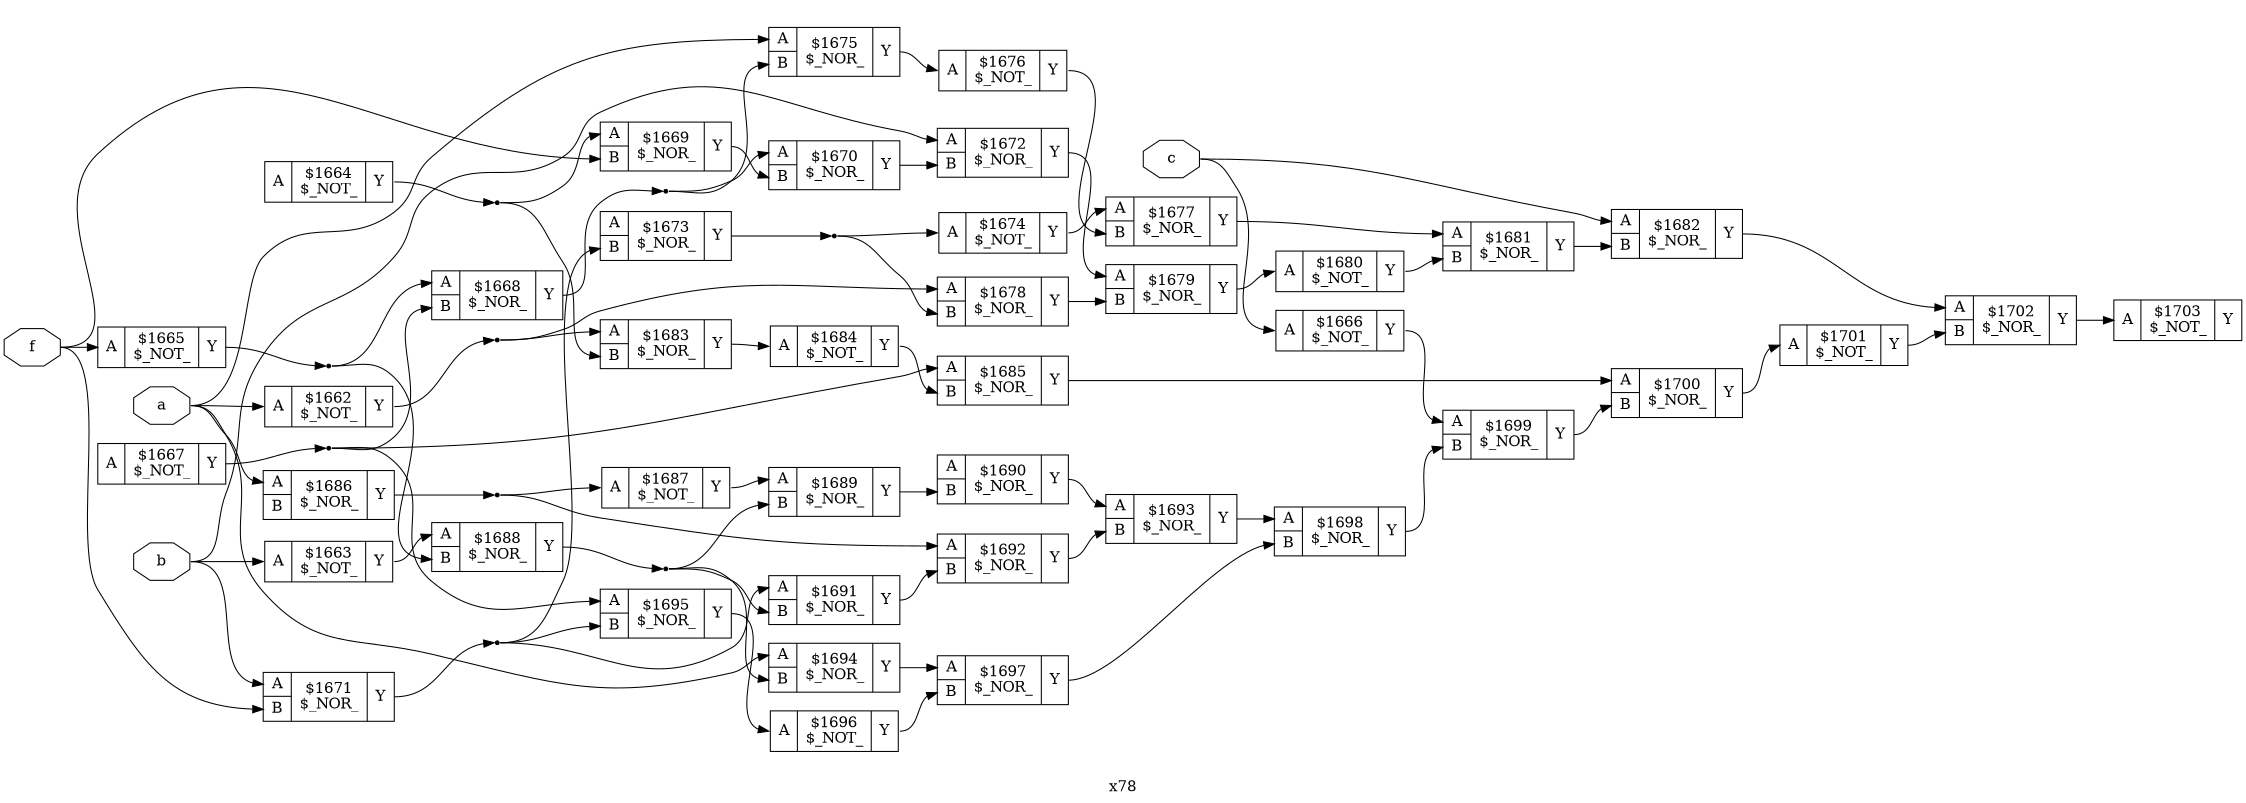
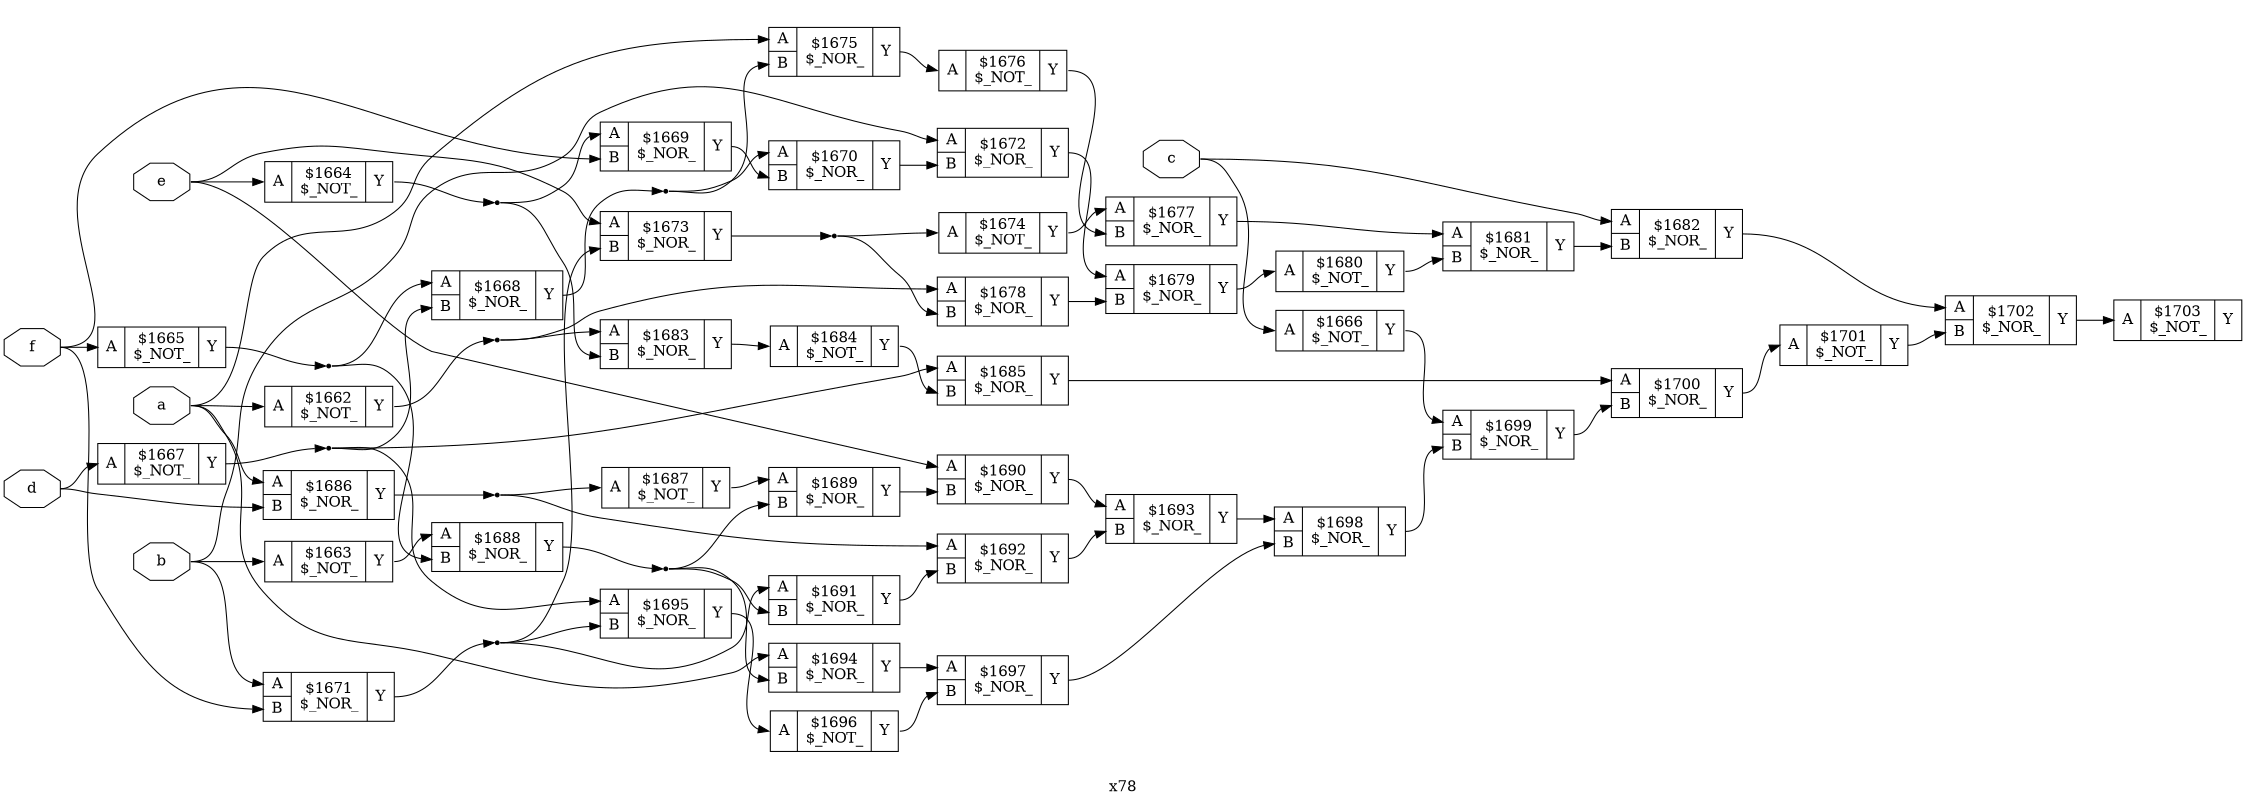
node "e": added
node "d": added
